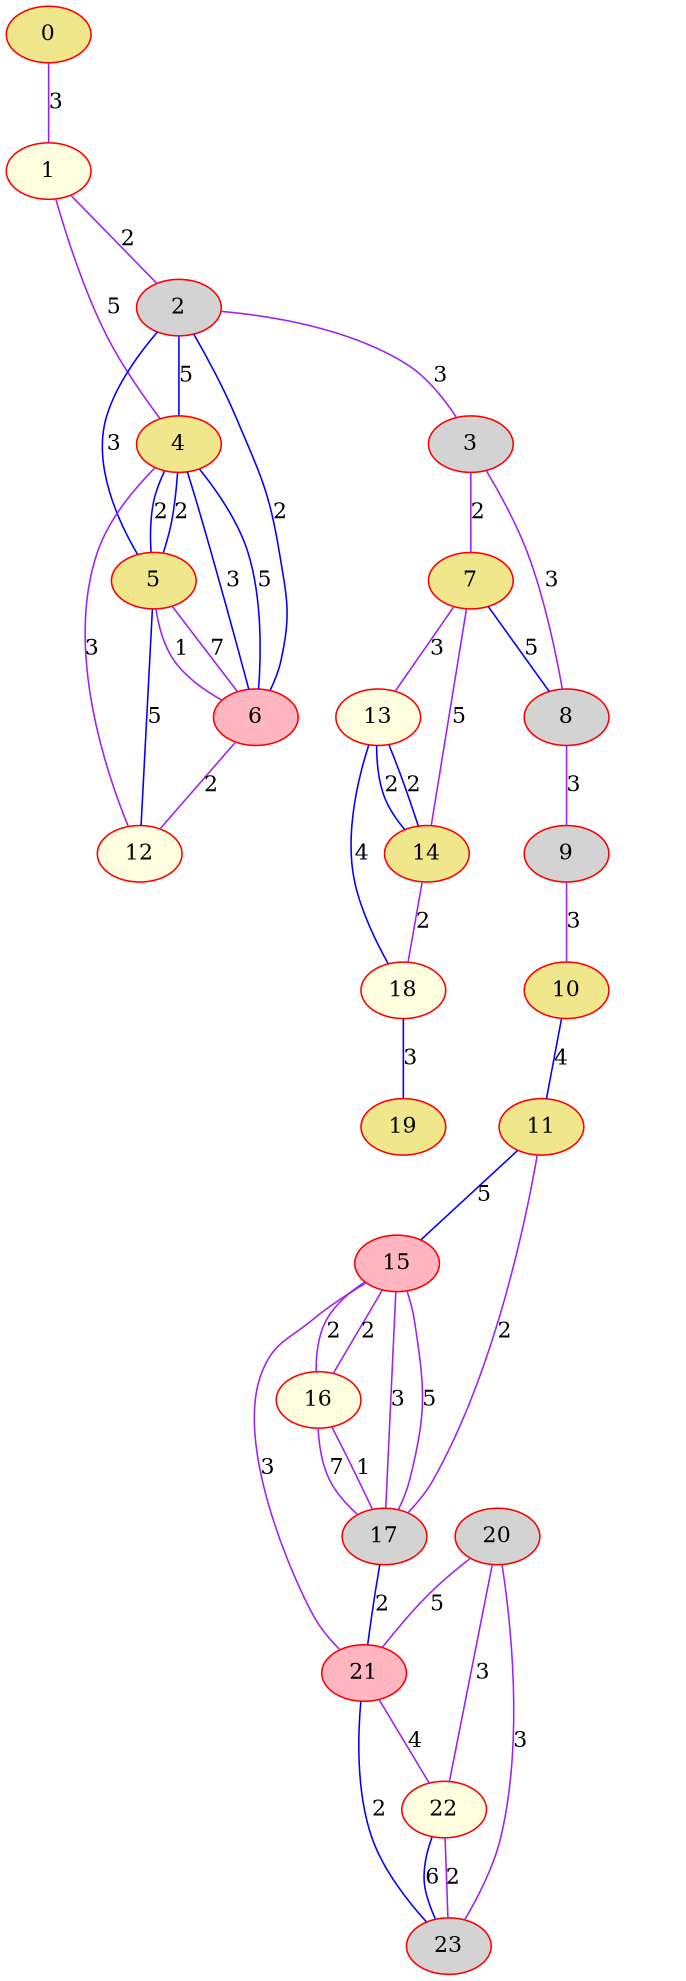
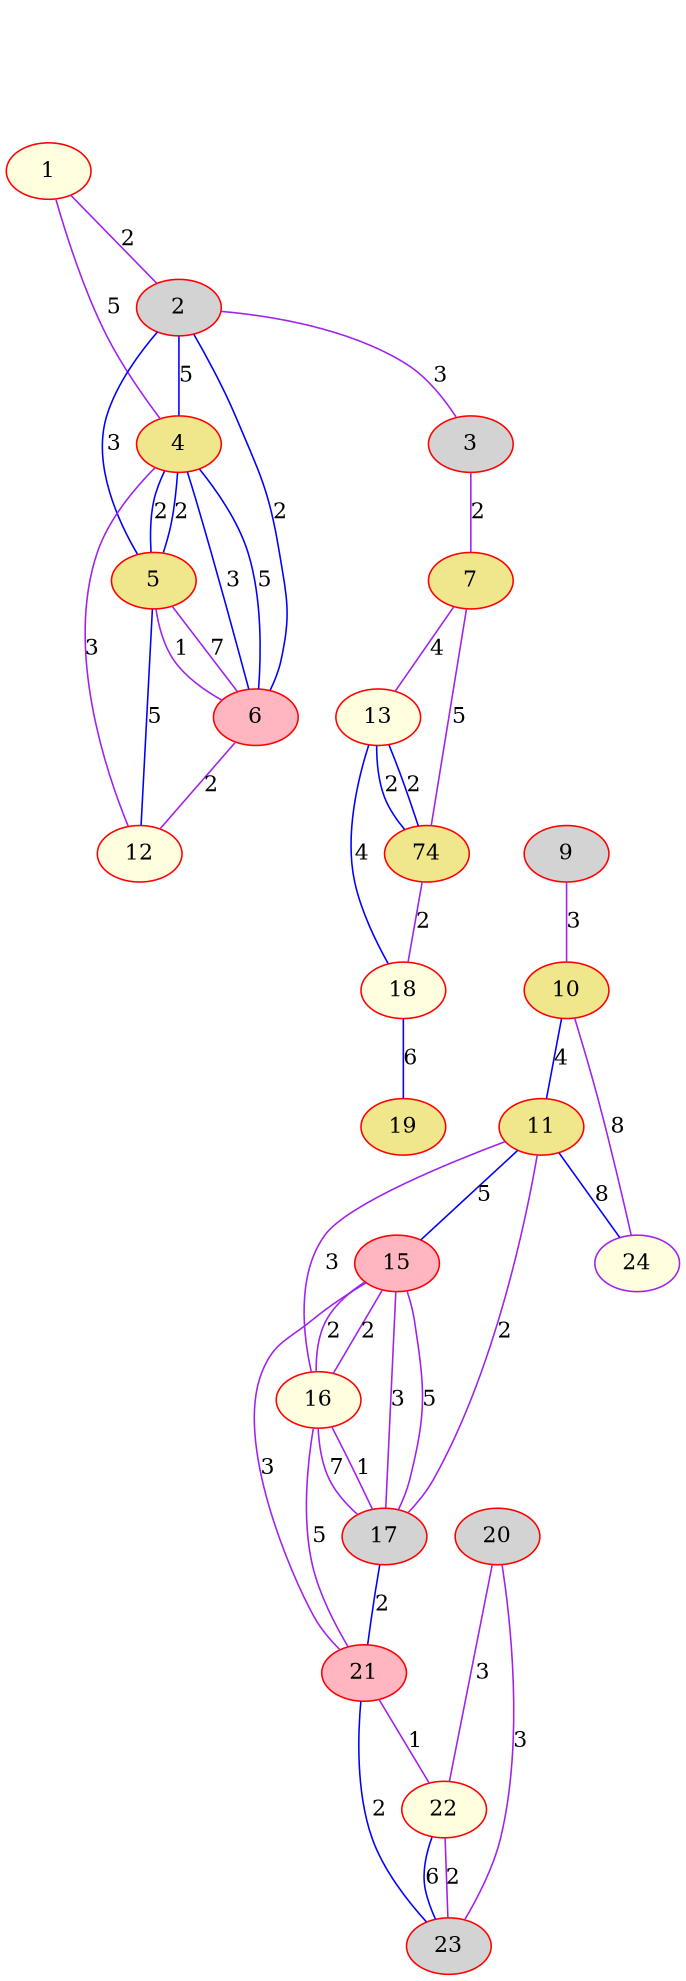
node "0": removed
edge "7" -- "13": label "3" -> "4"
node "8": removed
node "14": label "14" -> "74"
edge "18" -- "19": label "3" -> "6"
edge "11" -- "16": added, label "3"
node "24": added
edge "20" -- "21": now "16" -- "21"
edge "21" -- "22": label "4" -> "1"
